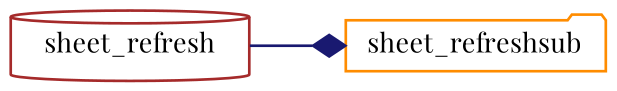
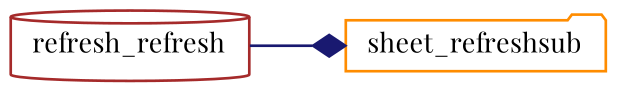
node "sheet_refresh": label "sheet_refresh" -> "refresh_refresh"
